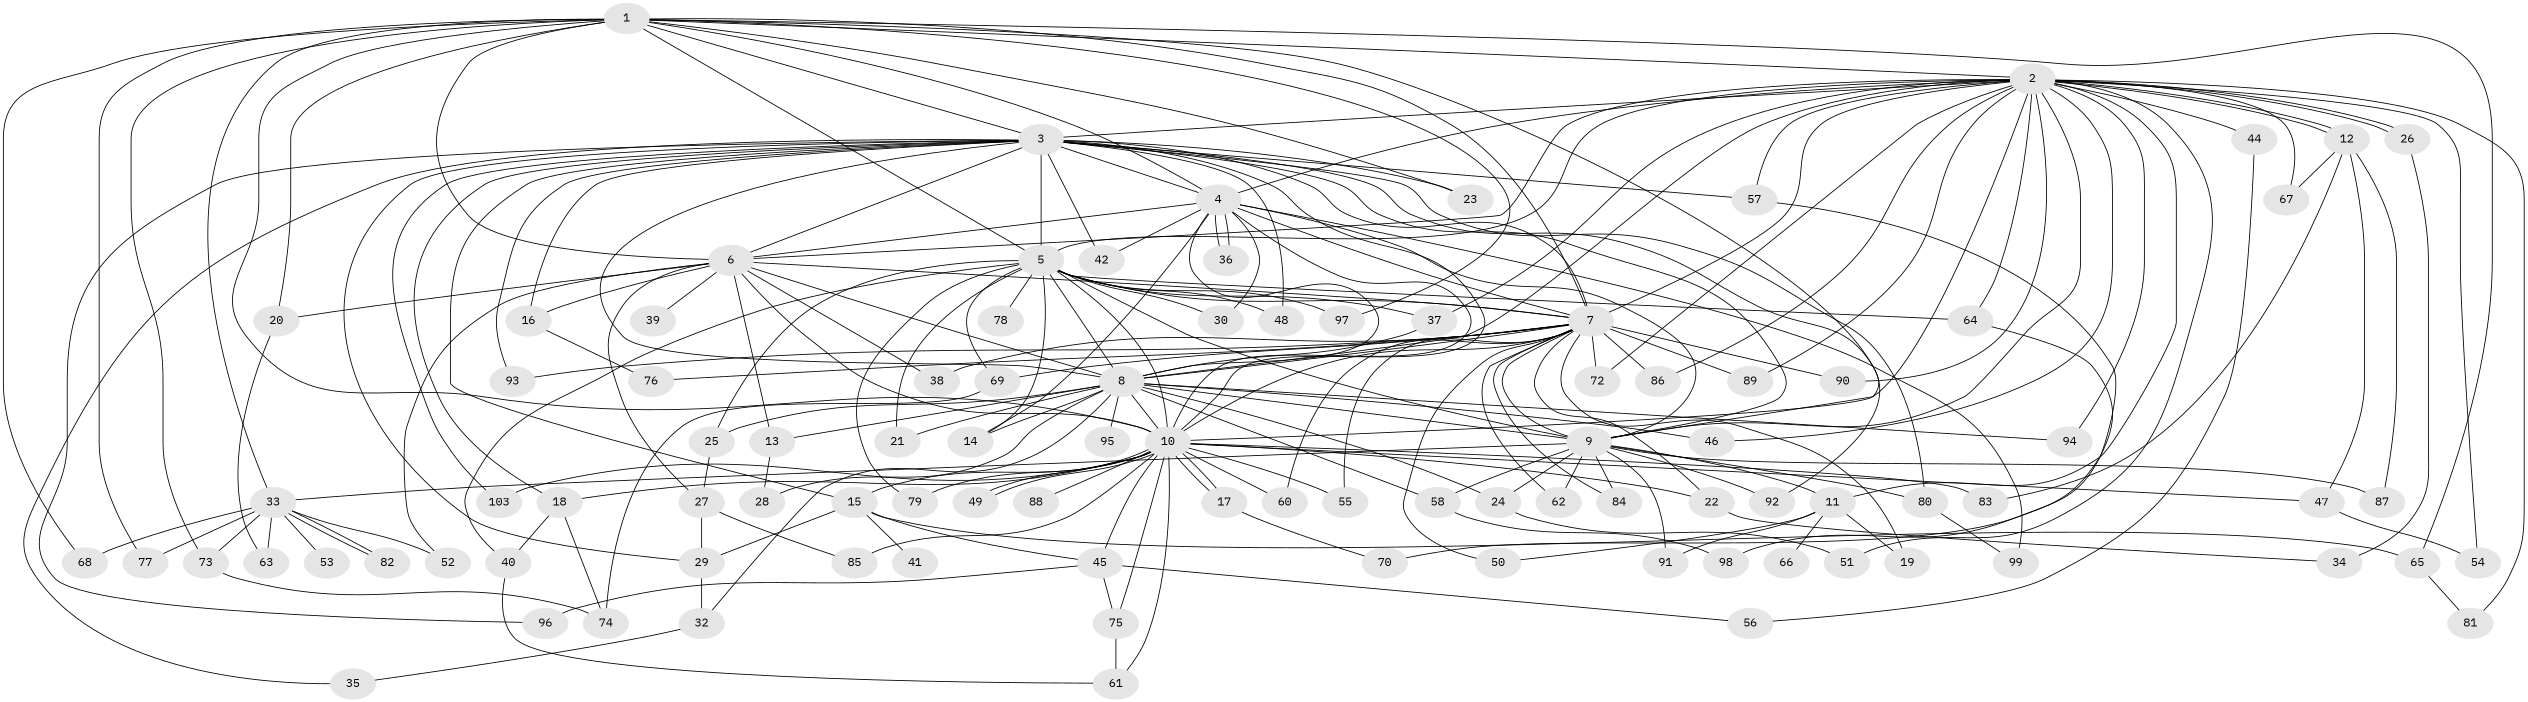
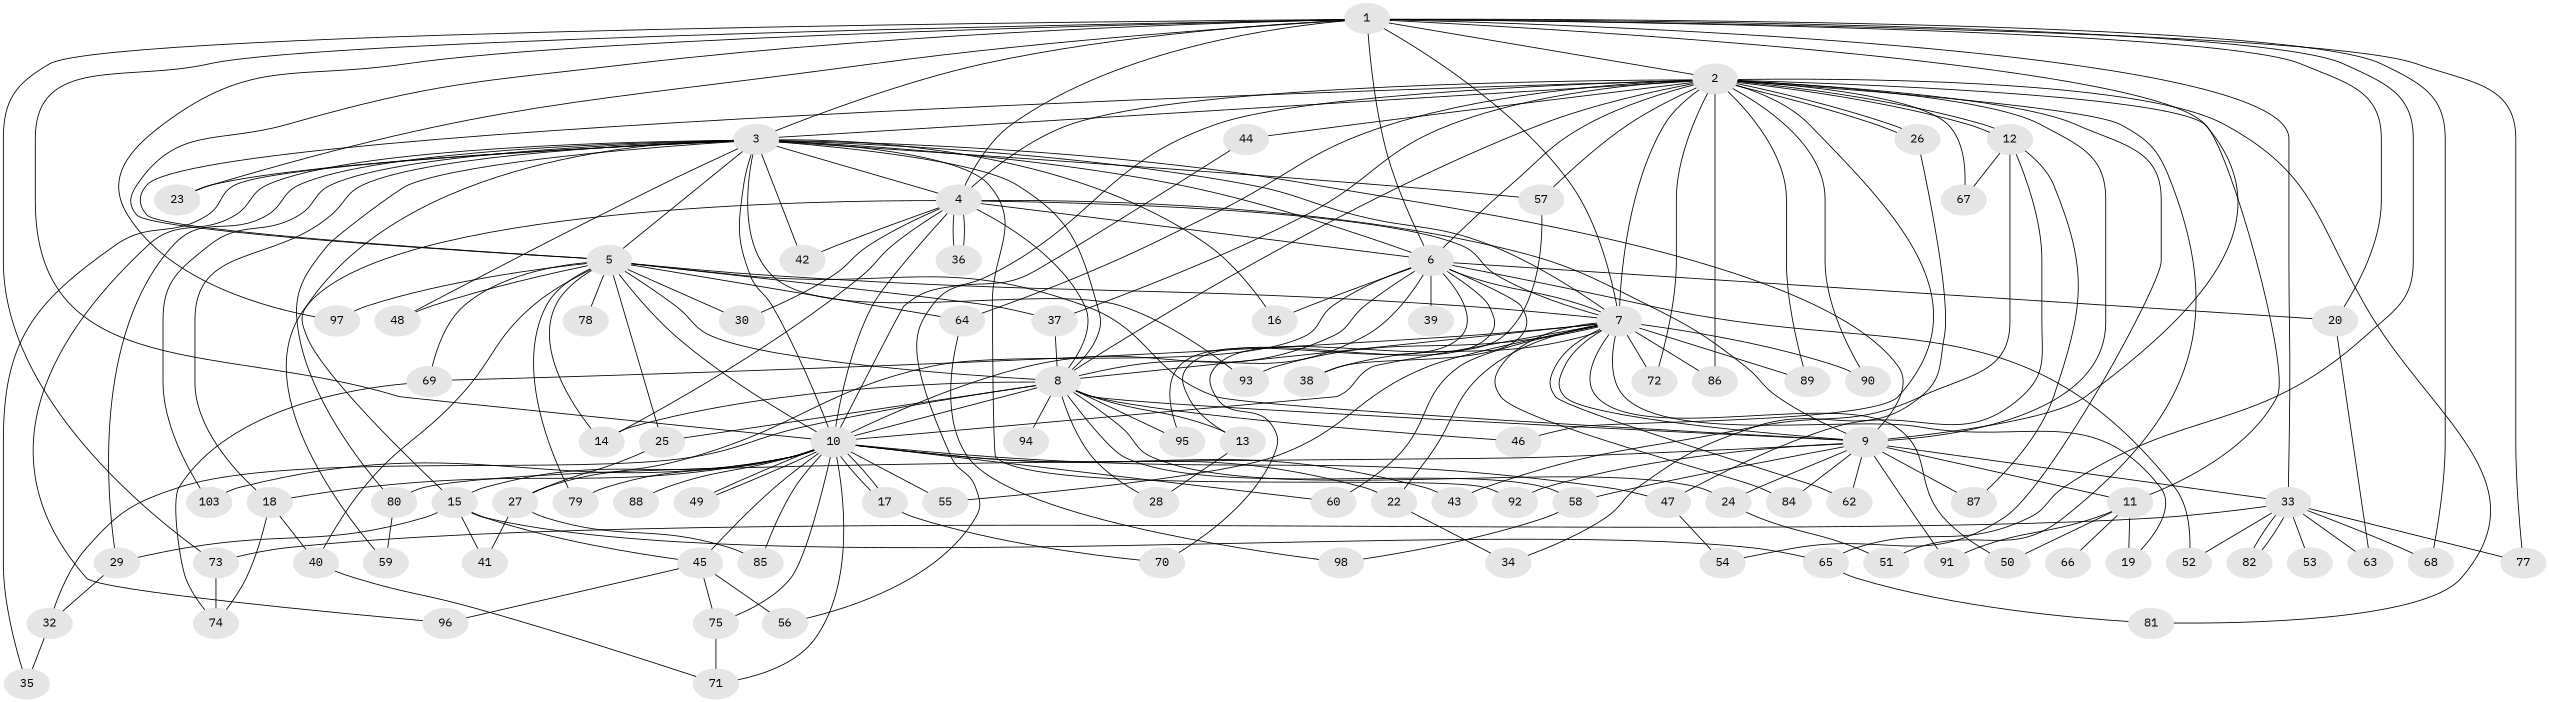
edge "2" -- "94": removed
edge "6" -- "95": added
node "76": removed
node "21": removed
node "83": label "83" -> "43"
edge "27" -- "29": now "27" -- "41"
node "99": label "99" -> "59"
node "61": label "61" -> "71"
